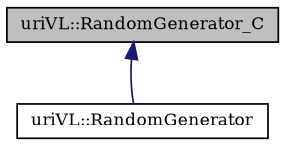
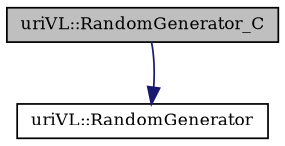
edge "uriVL::RandomGenerator" -> "uriVL::RandomGenerator_C": reversed
